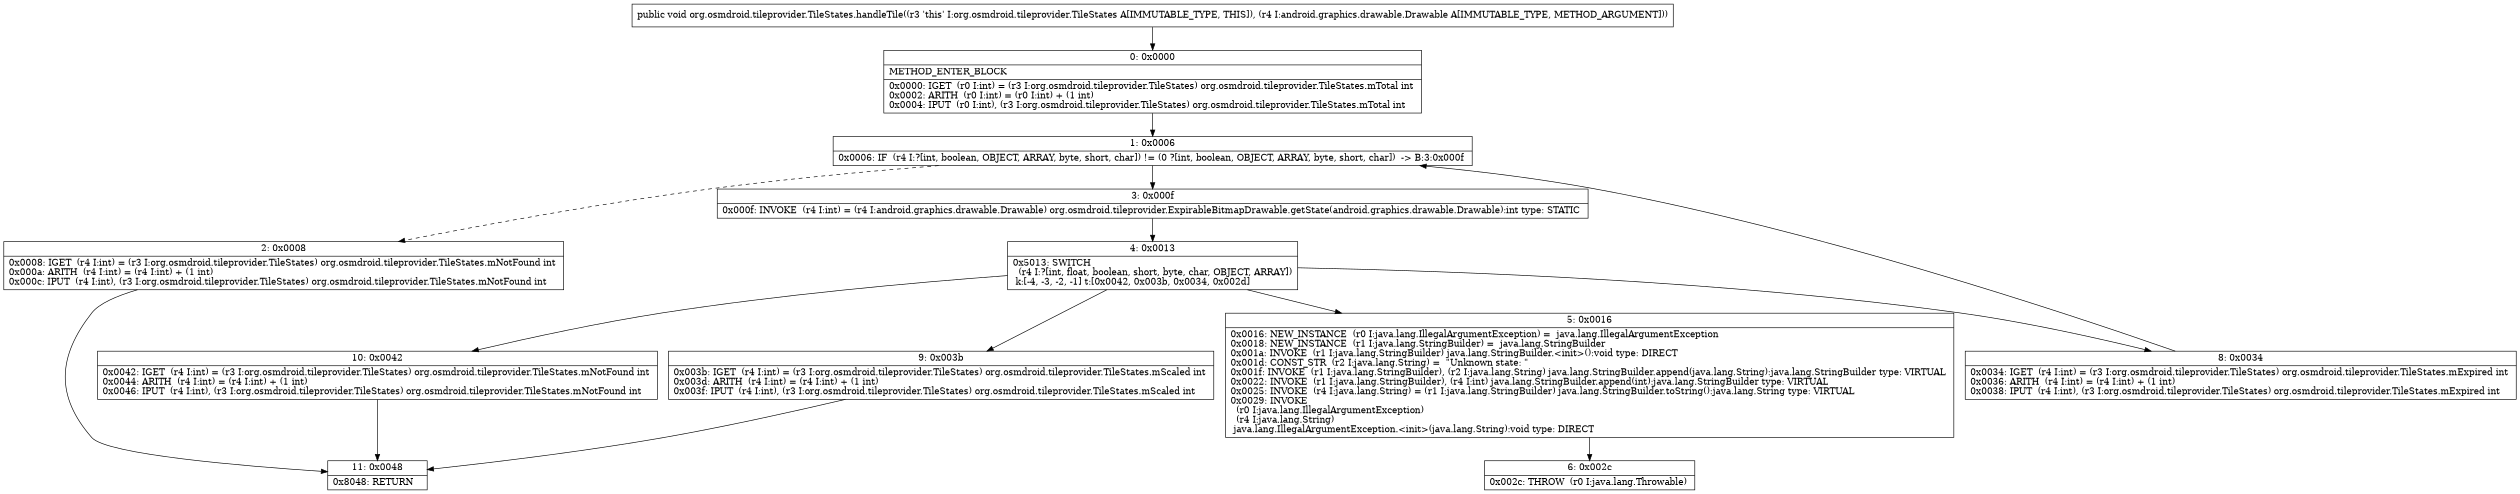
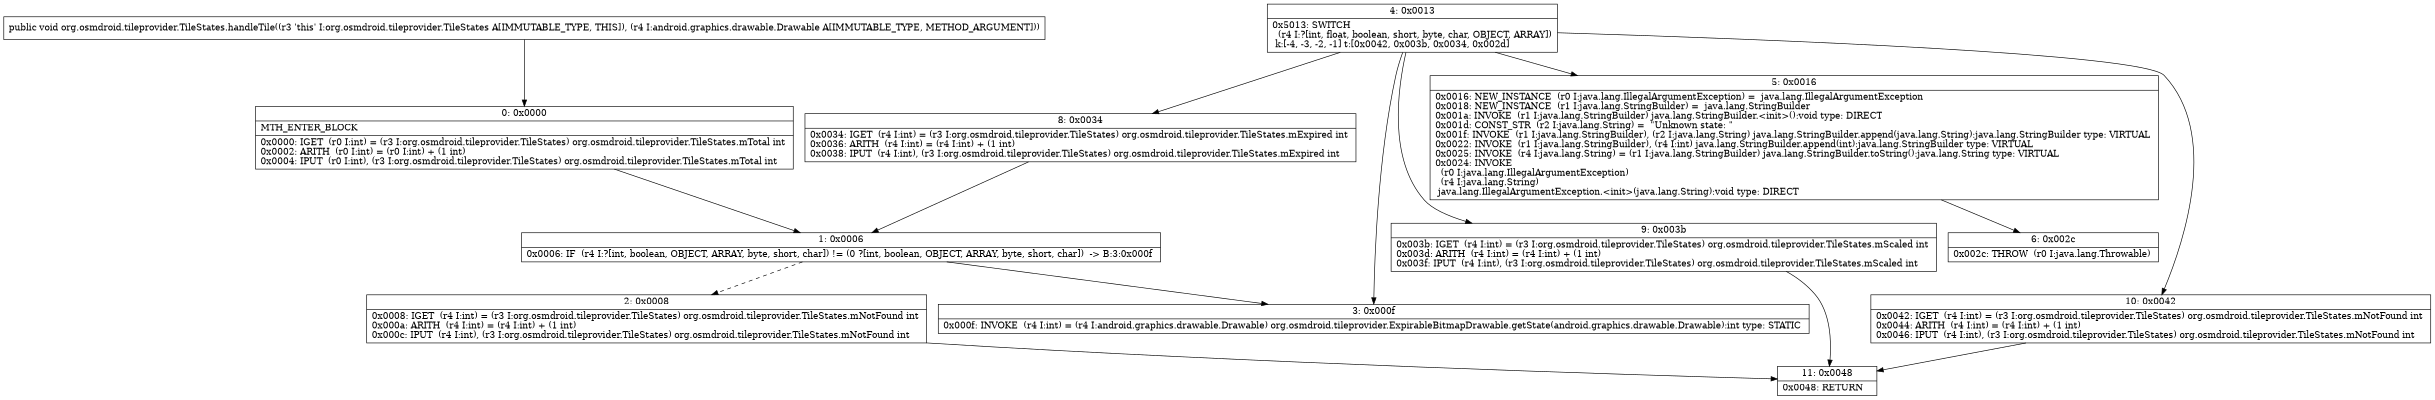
node "0: 0x0000": text "METHOD_ENTER_BLOCK" -> "MTH_ENTER_BLOCK"
edge "3: 0x000f" -> "4: 0x0013": reversed
node "5: 0x0016": text "0x0029: INVOKE" -> "0x0024: INVOKE"
node "11: 0x0048": text "0x8048: RETURN" -> "0x0048: RETURN"
